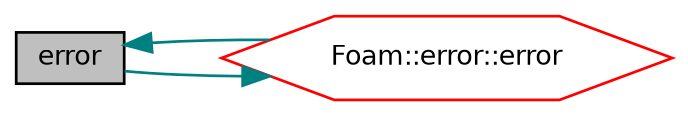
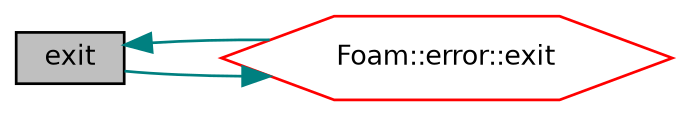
node "error": label "error" -> "exit"
node "Foam::error::error": label "Foam::error::error" -> "Foam::error::exit"
